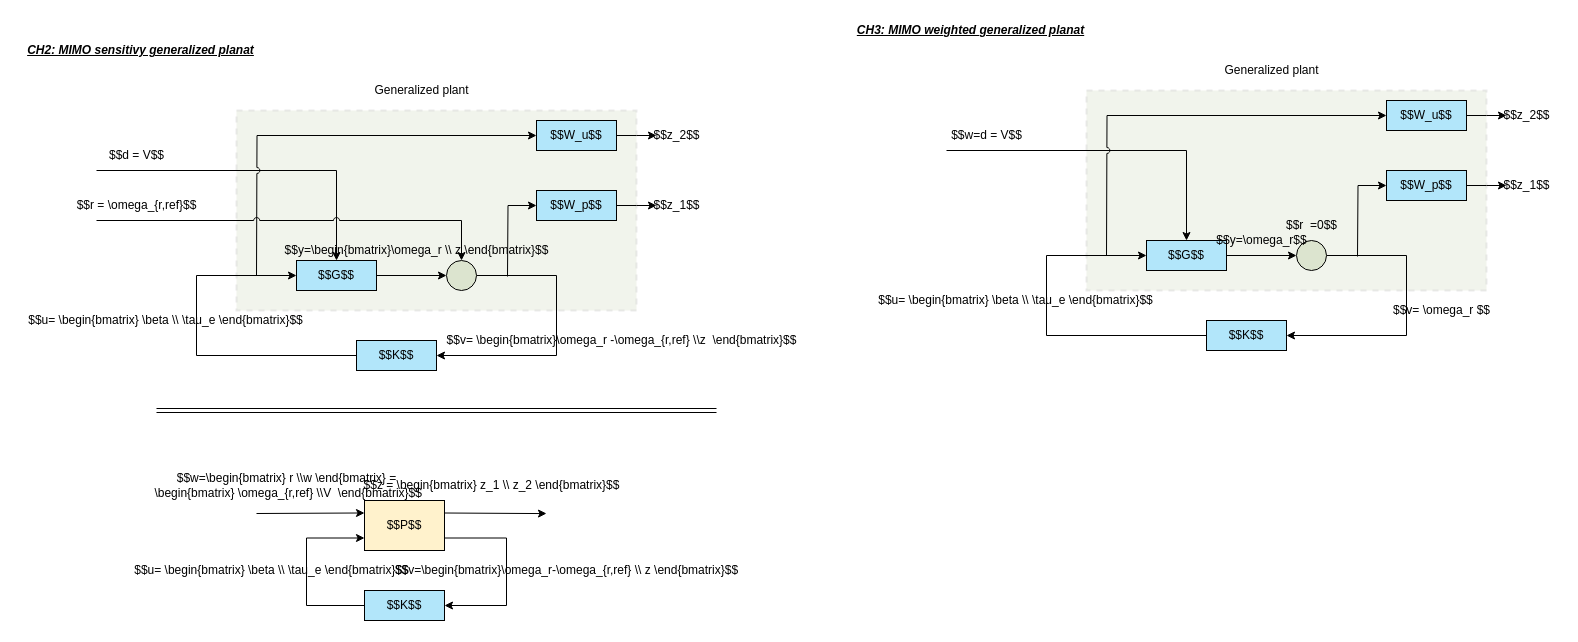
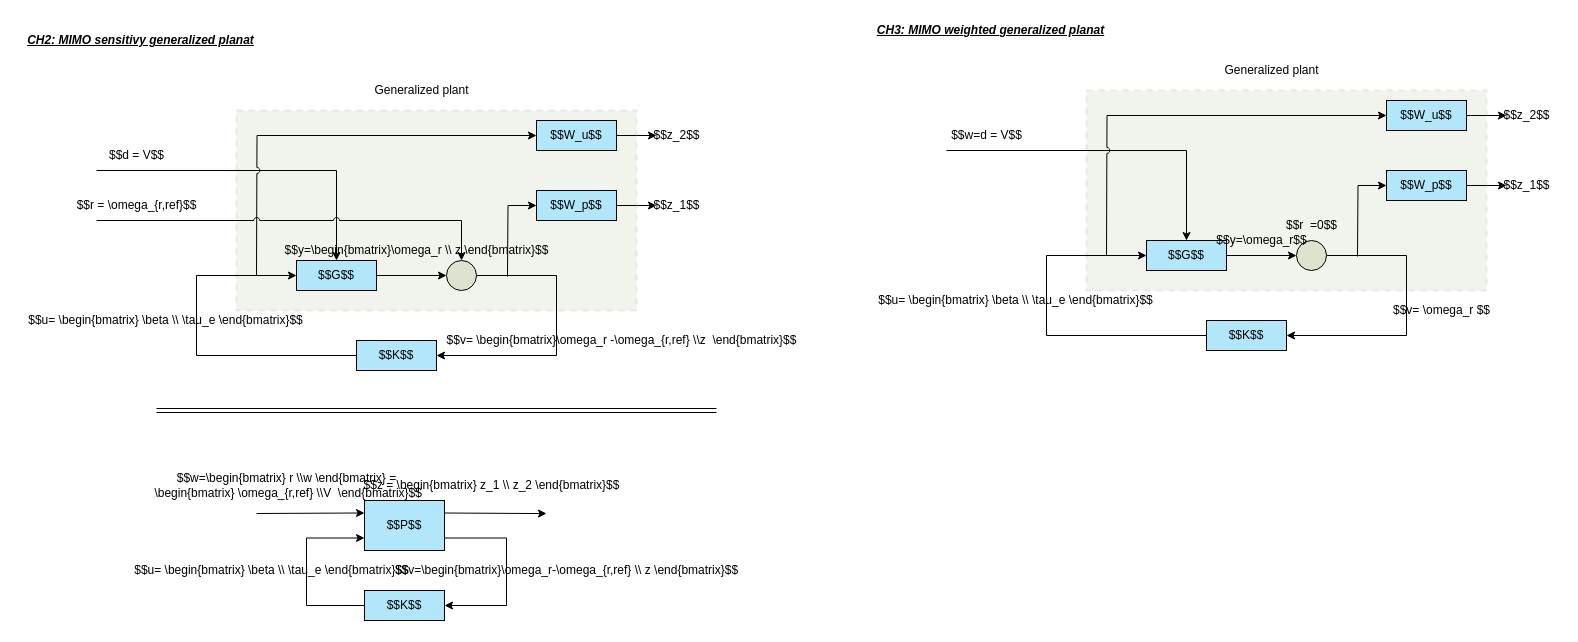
node "CH3: MIMO weighted generalized planat": moved (971, 31) -> (991, 31)
node "CH2: MIMO sensitivy generalized planat": moved (141, 51) -> (141, 41)
node "$$P$$": fillcolor #fff2cc -> #b2e6fa
